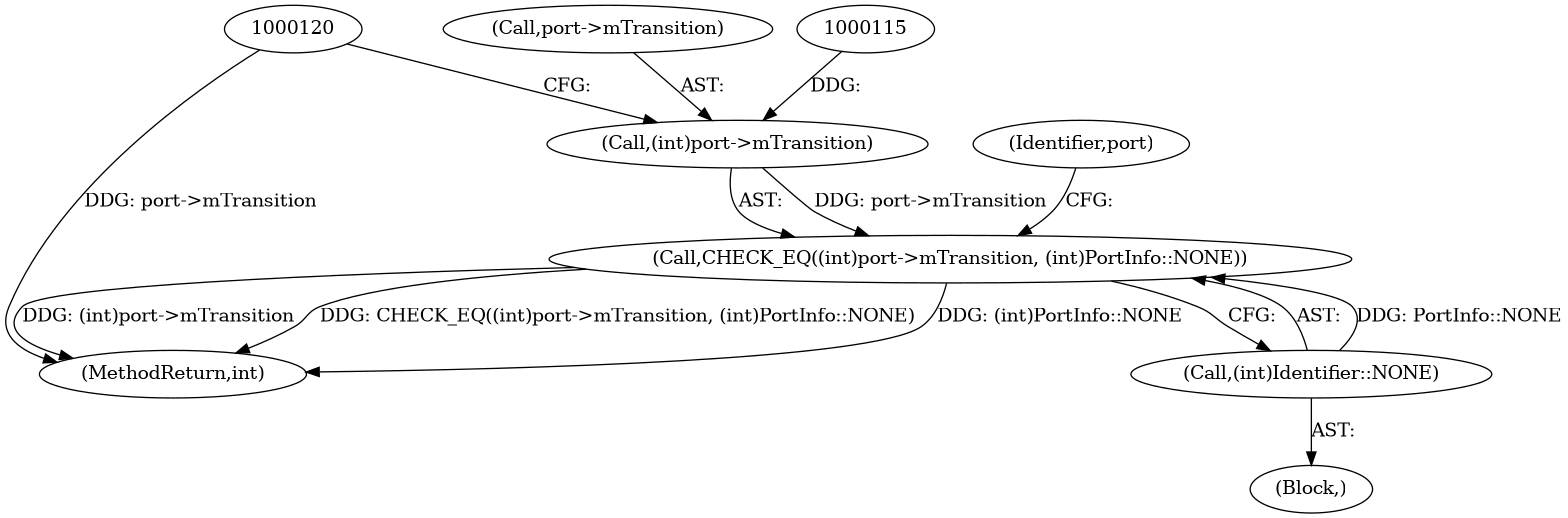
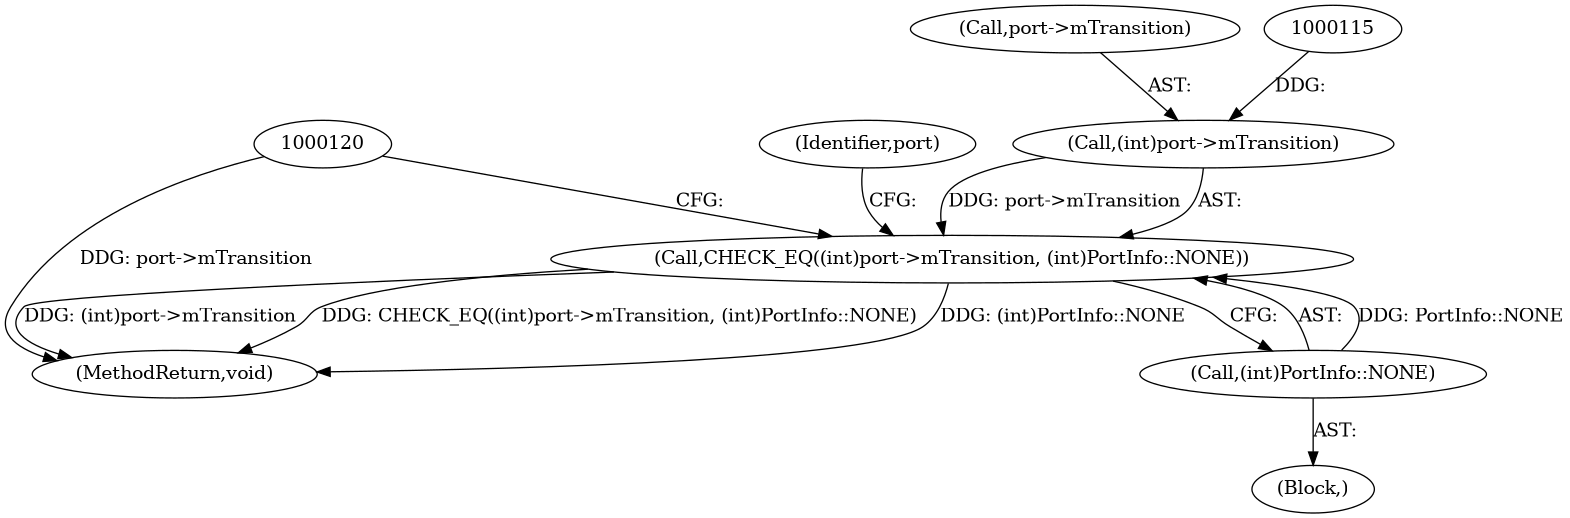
edge "1000120" -> "(Call,(int)port->mTransition)": now "1000120" -> "(Call,CHECK_EQ((int)port->mTransition, (int)PortInfo::NONE))"
node "(MethodReturn,int)": label "(MethodReturn,int)" -> "(MethodReturn,void)"
node "(Call,(int)Identifier::NONE)": label "(Call,(int)Identifier::NONE)" -> "(Call,(int)PortInfo::NONE)"
